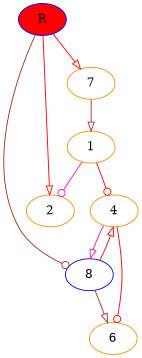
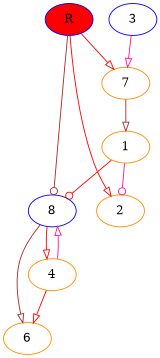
node "3": added
edge "1" -> "4": now "1" -> "8"
edge "4" -> "6": arrowhead odot -> onormal
